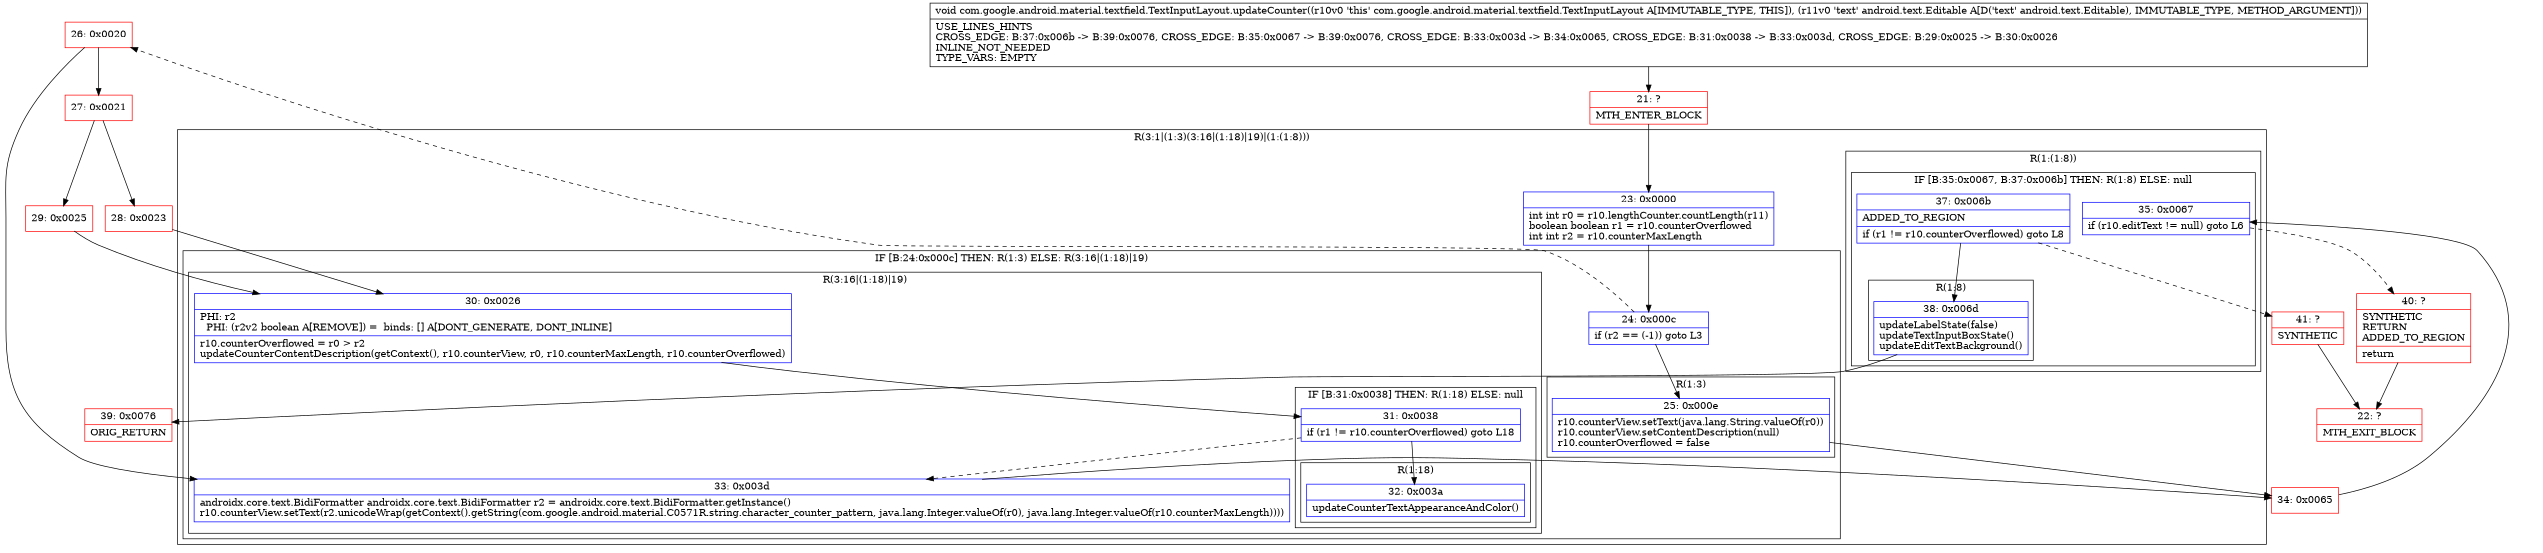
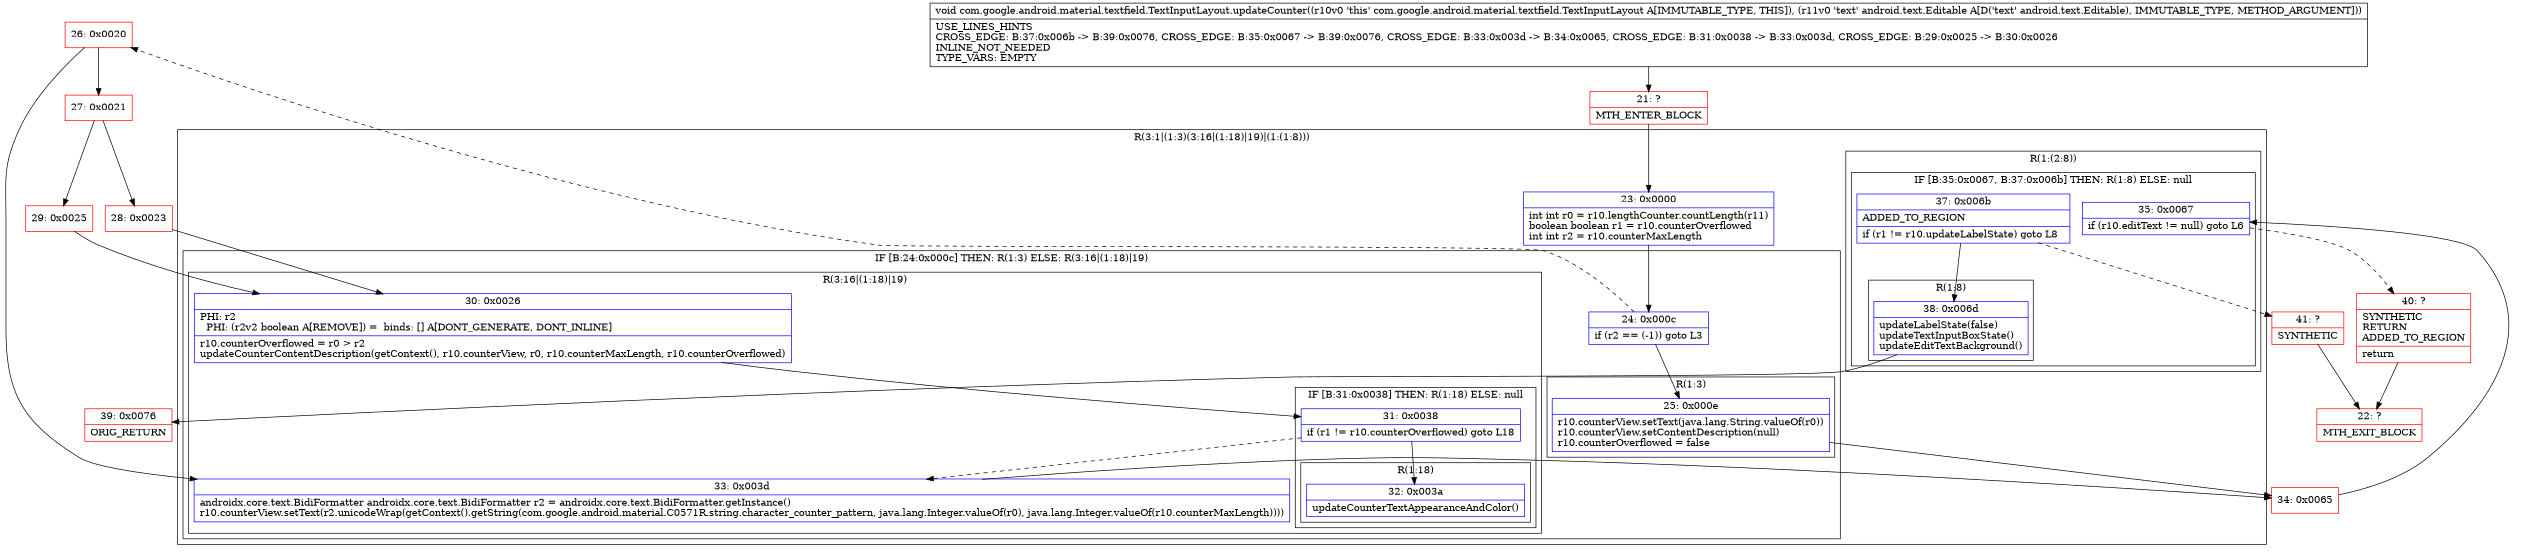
cluster "R(1:(1:8))": label "R(1:(1:8))" -> "R(1:(2:8))"
node "37: 0x006b": text "if (r1 != r10.counterOverflowed) goto L8" -> "if (r1 != r10.updateLabelState) goto L8"
